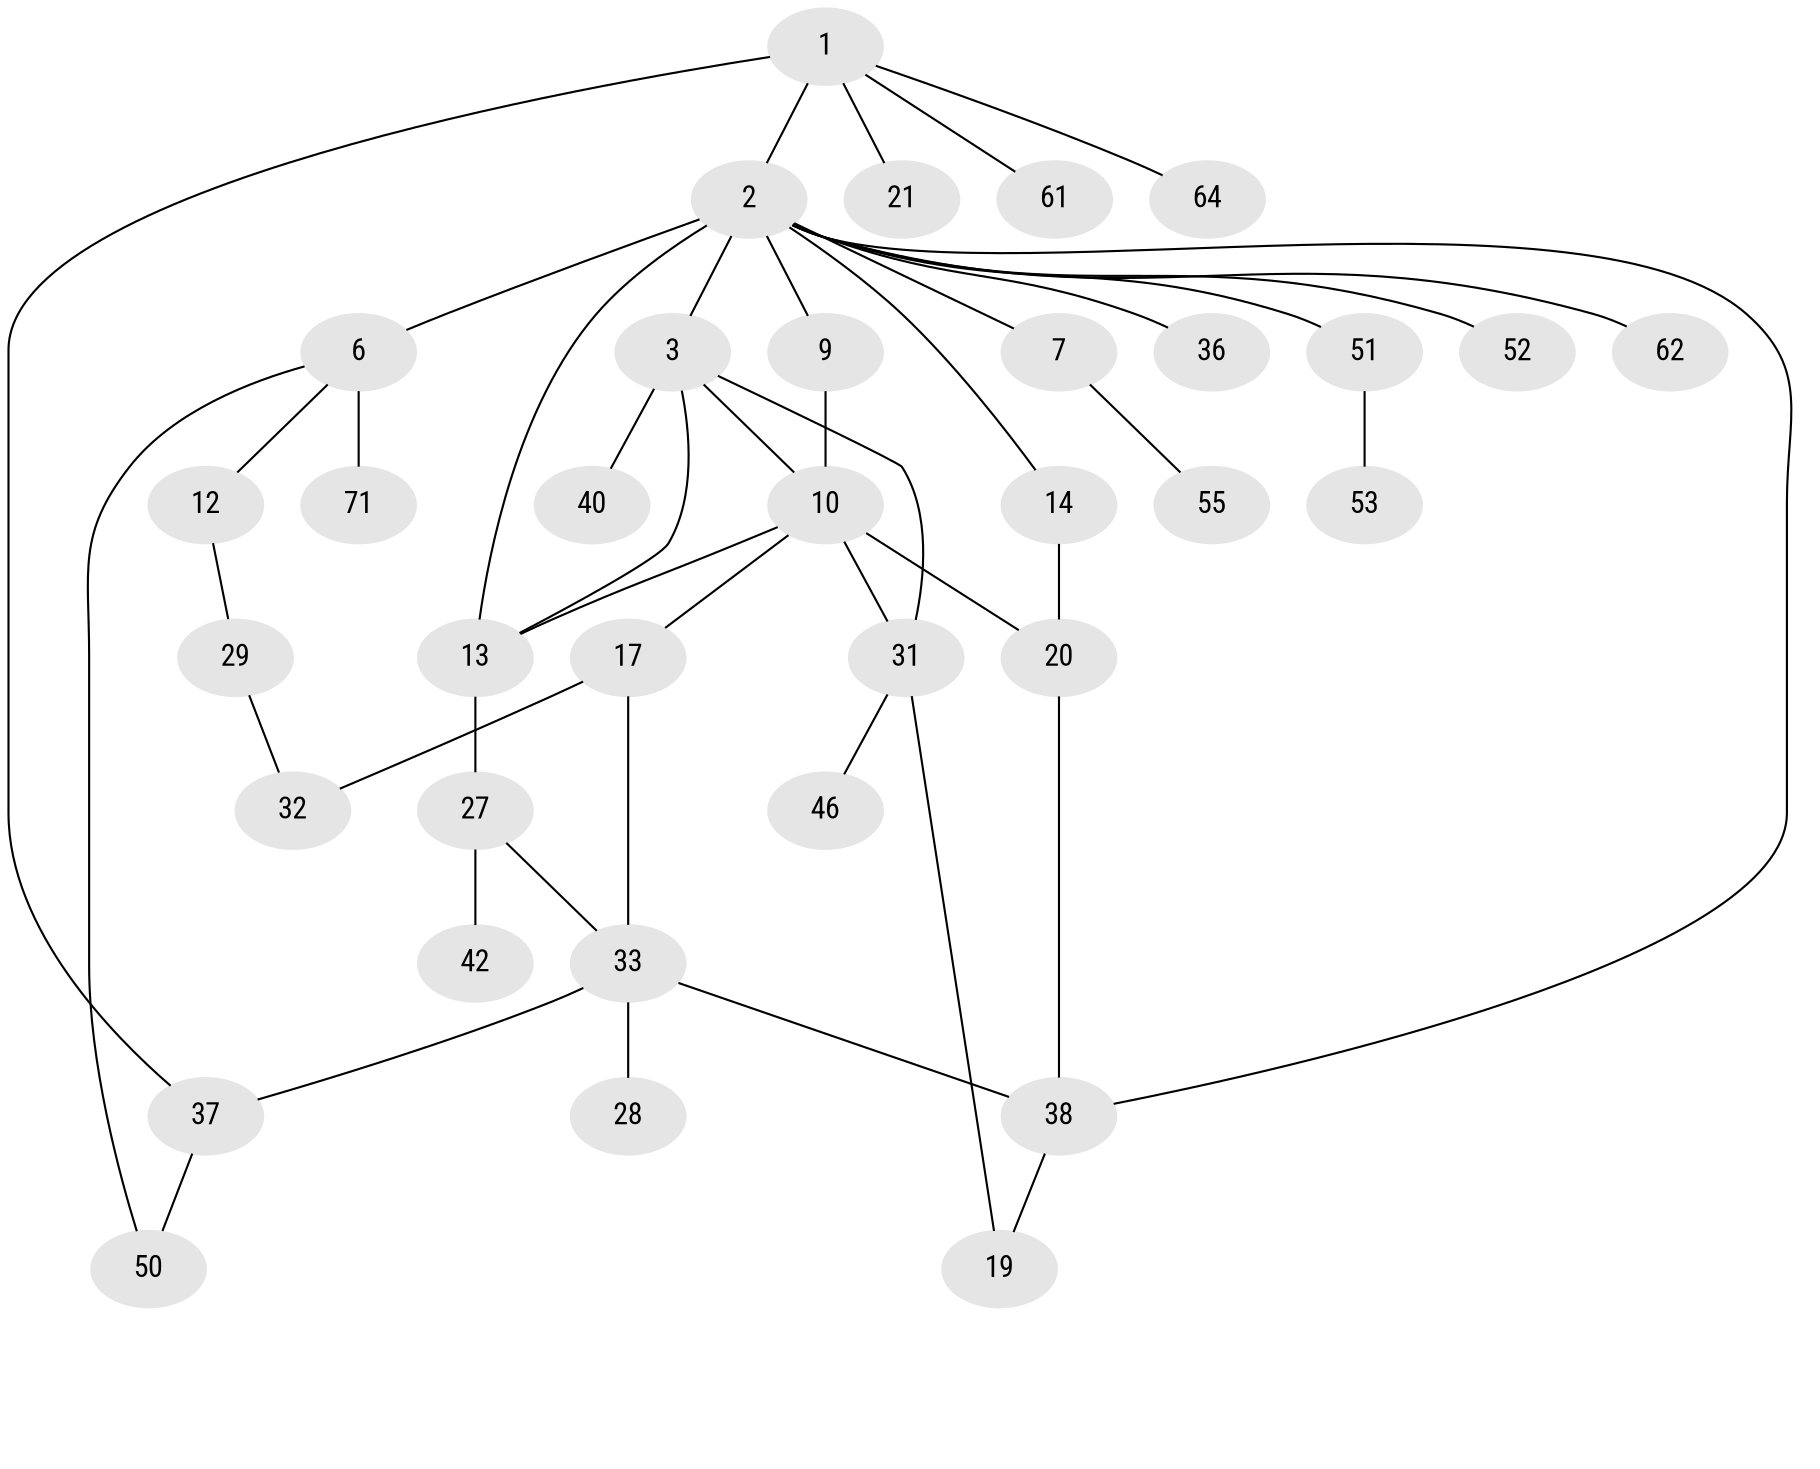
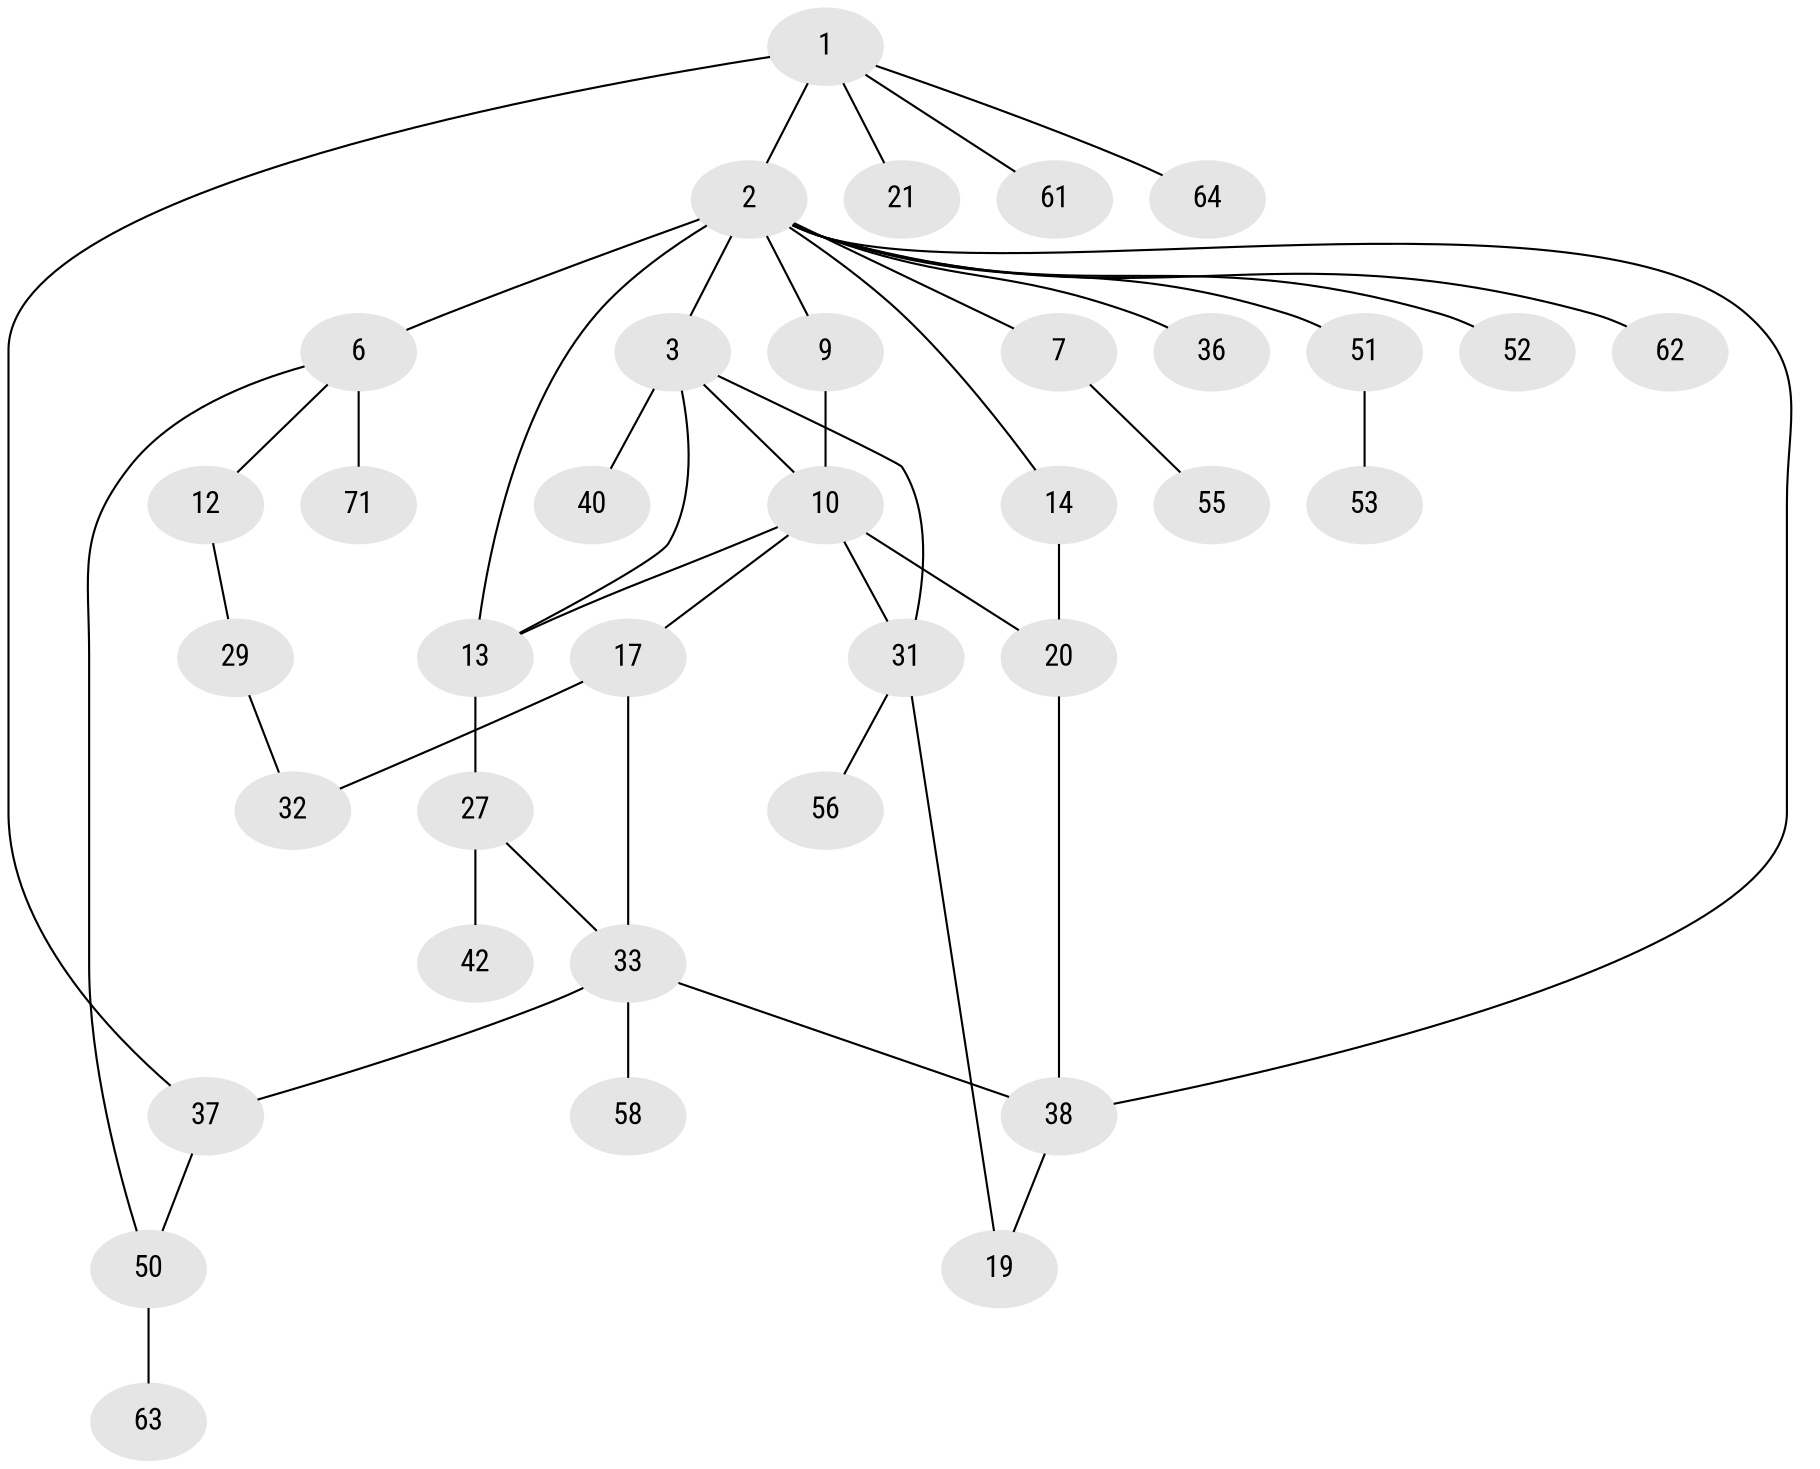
node "46": label "46" -> "56"
node "28": label "28" -> "58"
node "63": added
